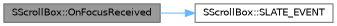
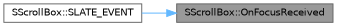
edge "SScrollBox::OnFocusReceived" -> "SScrollBox::SLATE_EVENT": reversed
